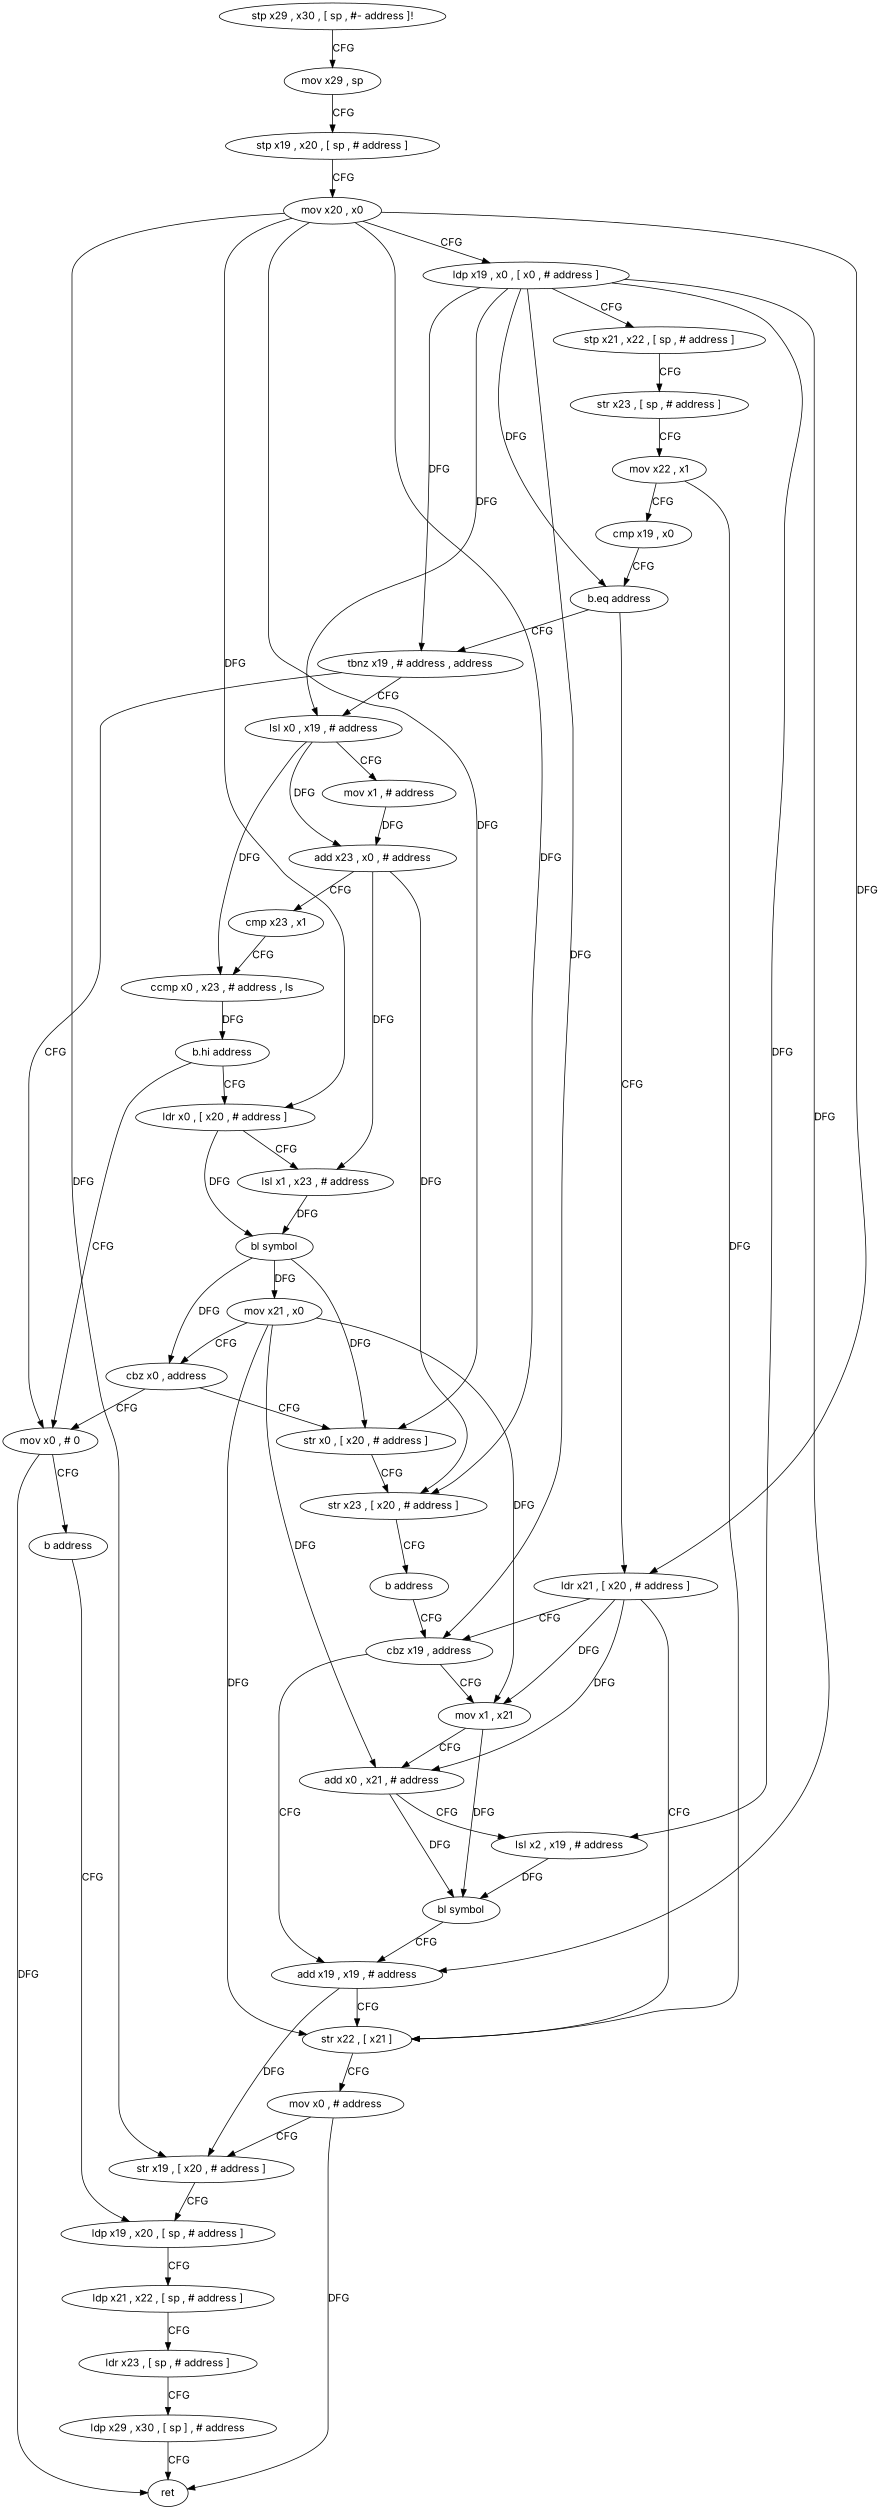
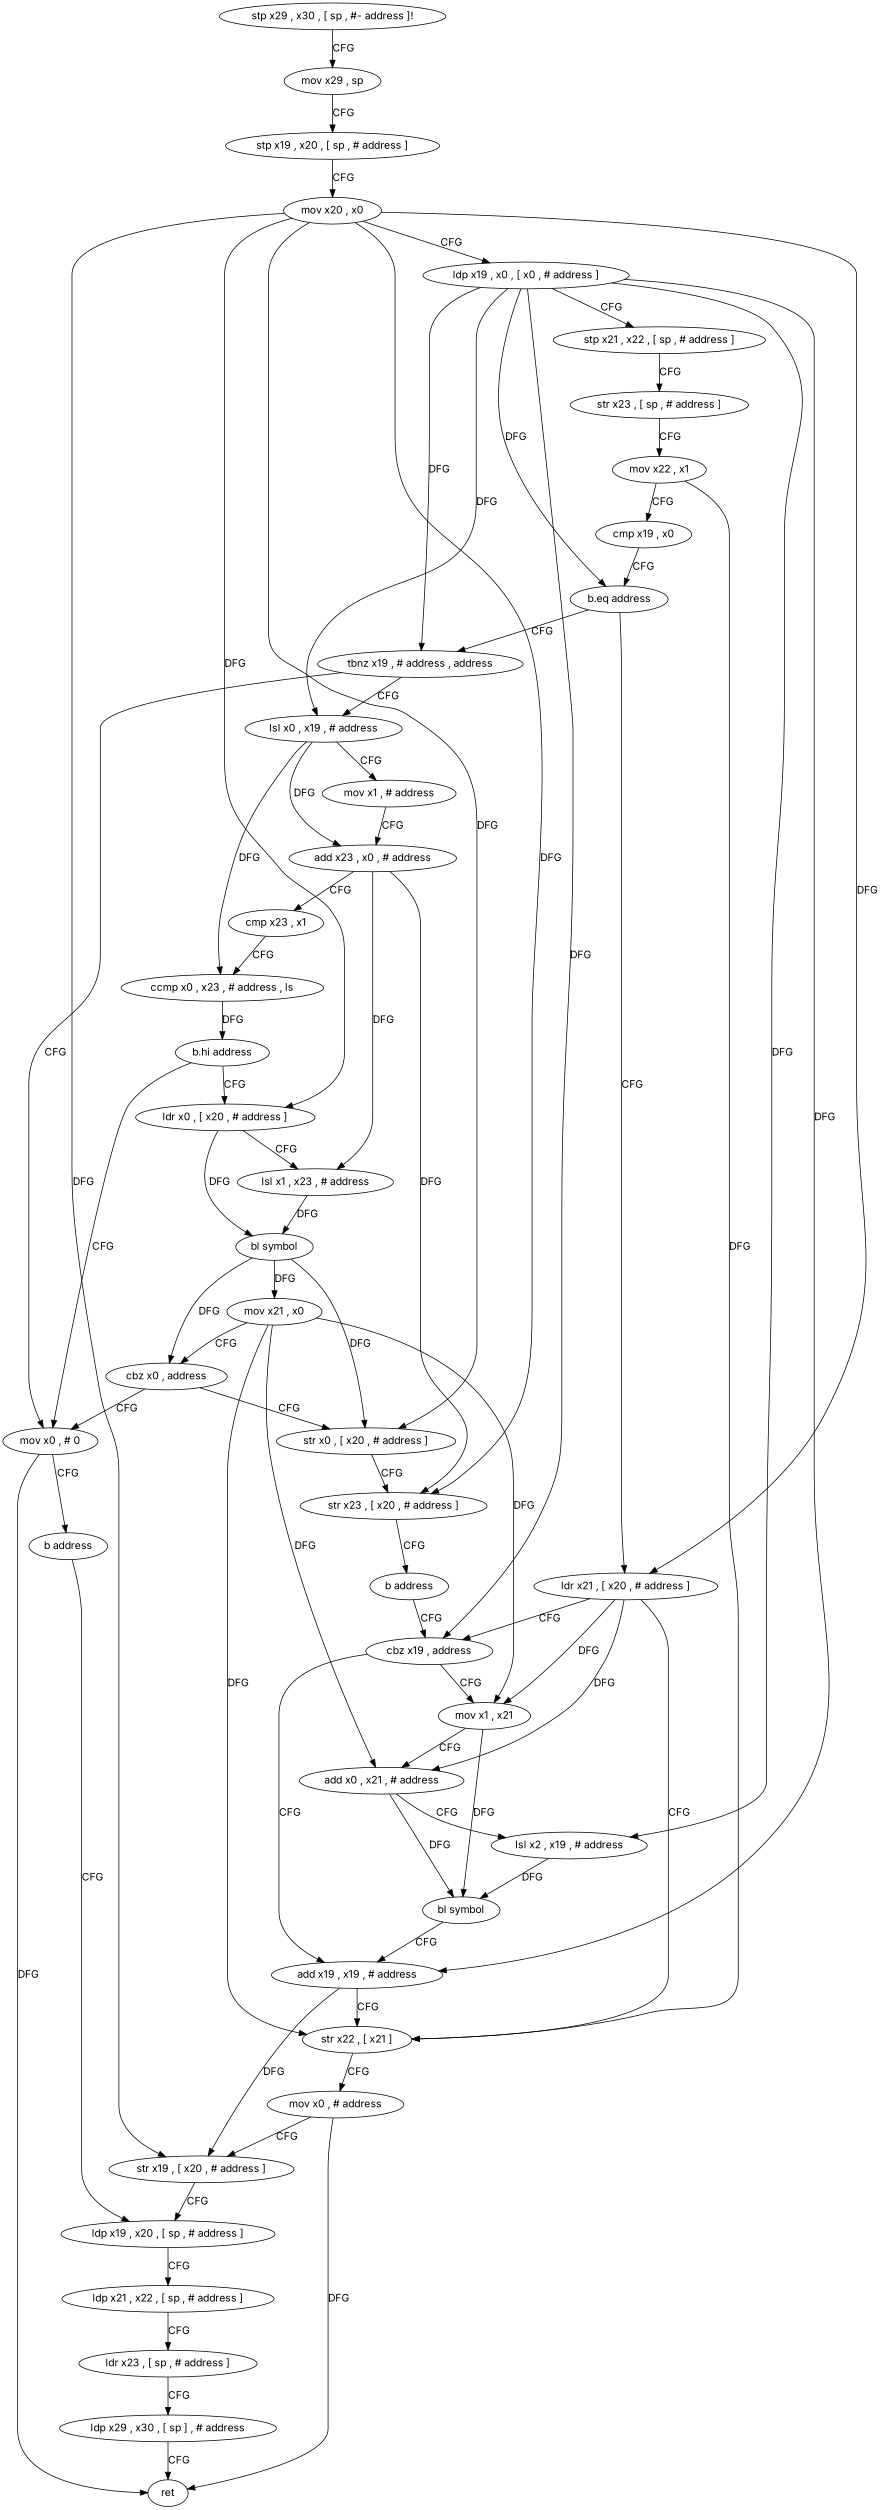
edge "mov x1 , # address" -> "add x23 , x0 , # address": label "DFG" -> "CFG"
